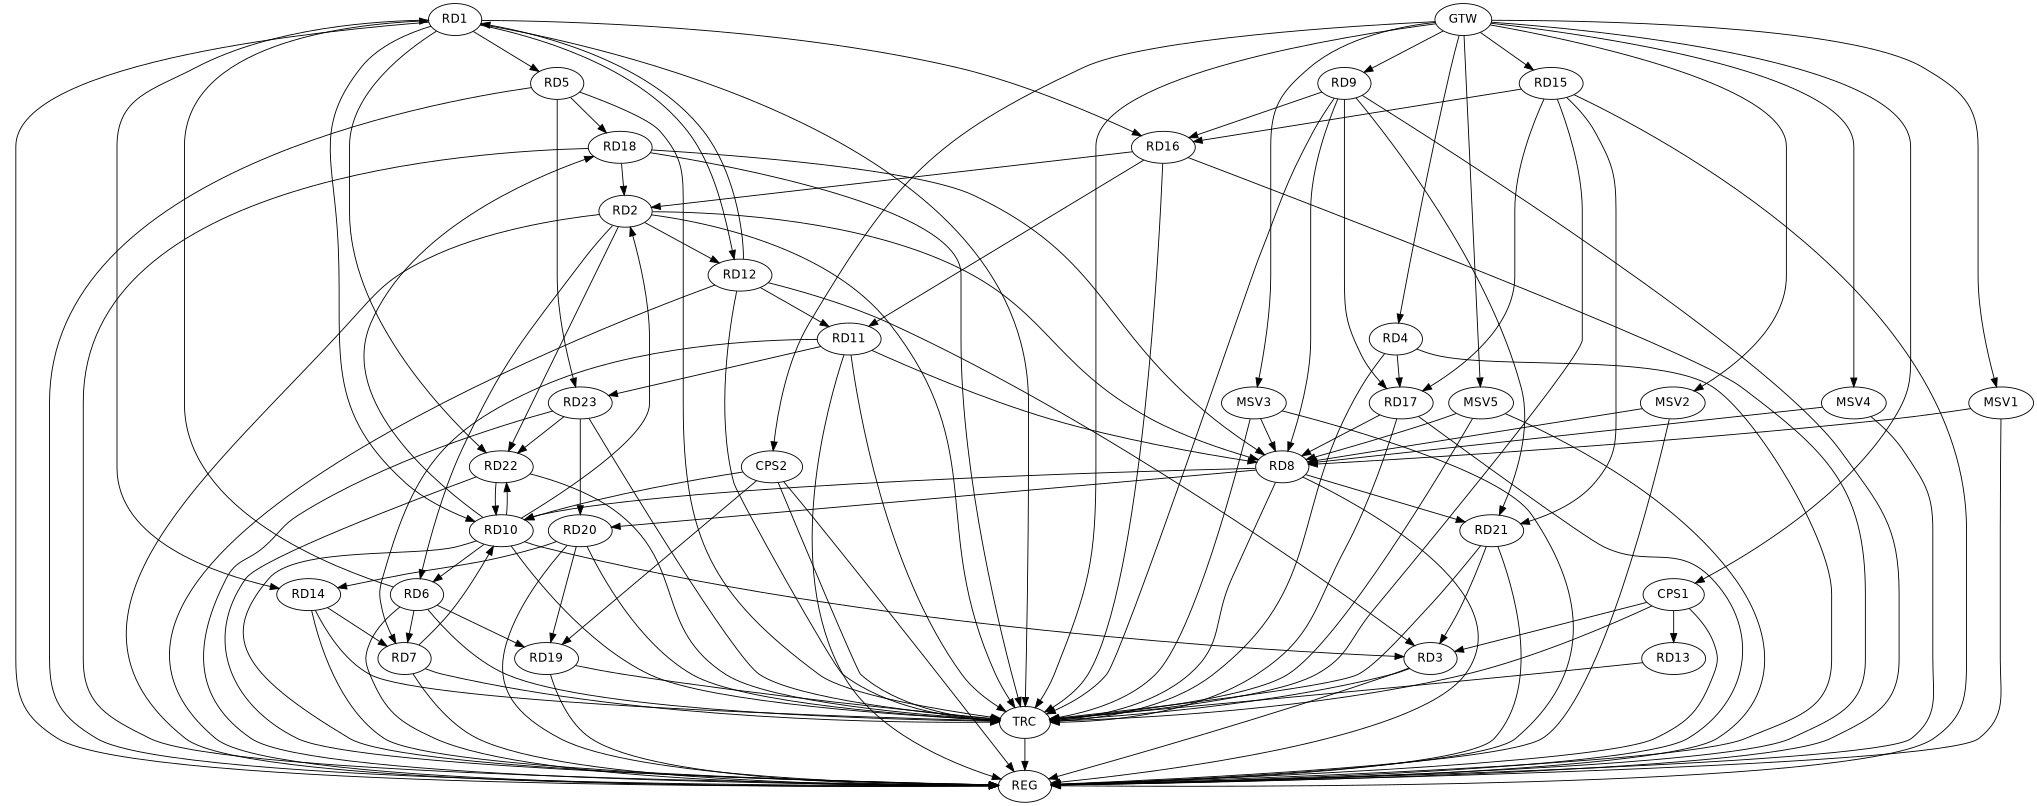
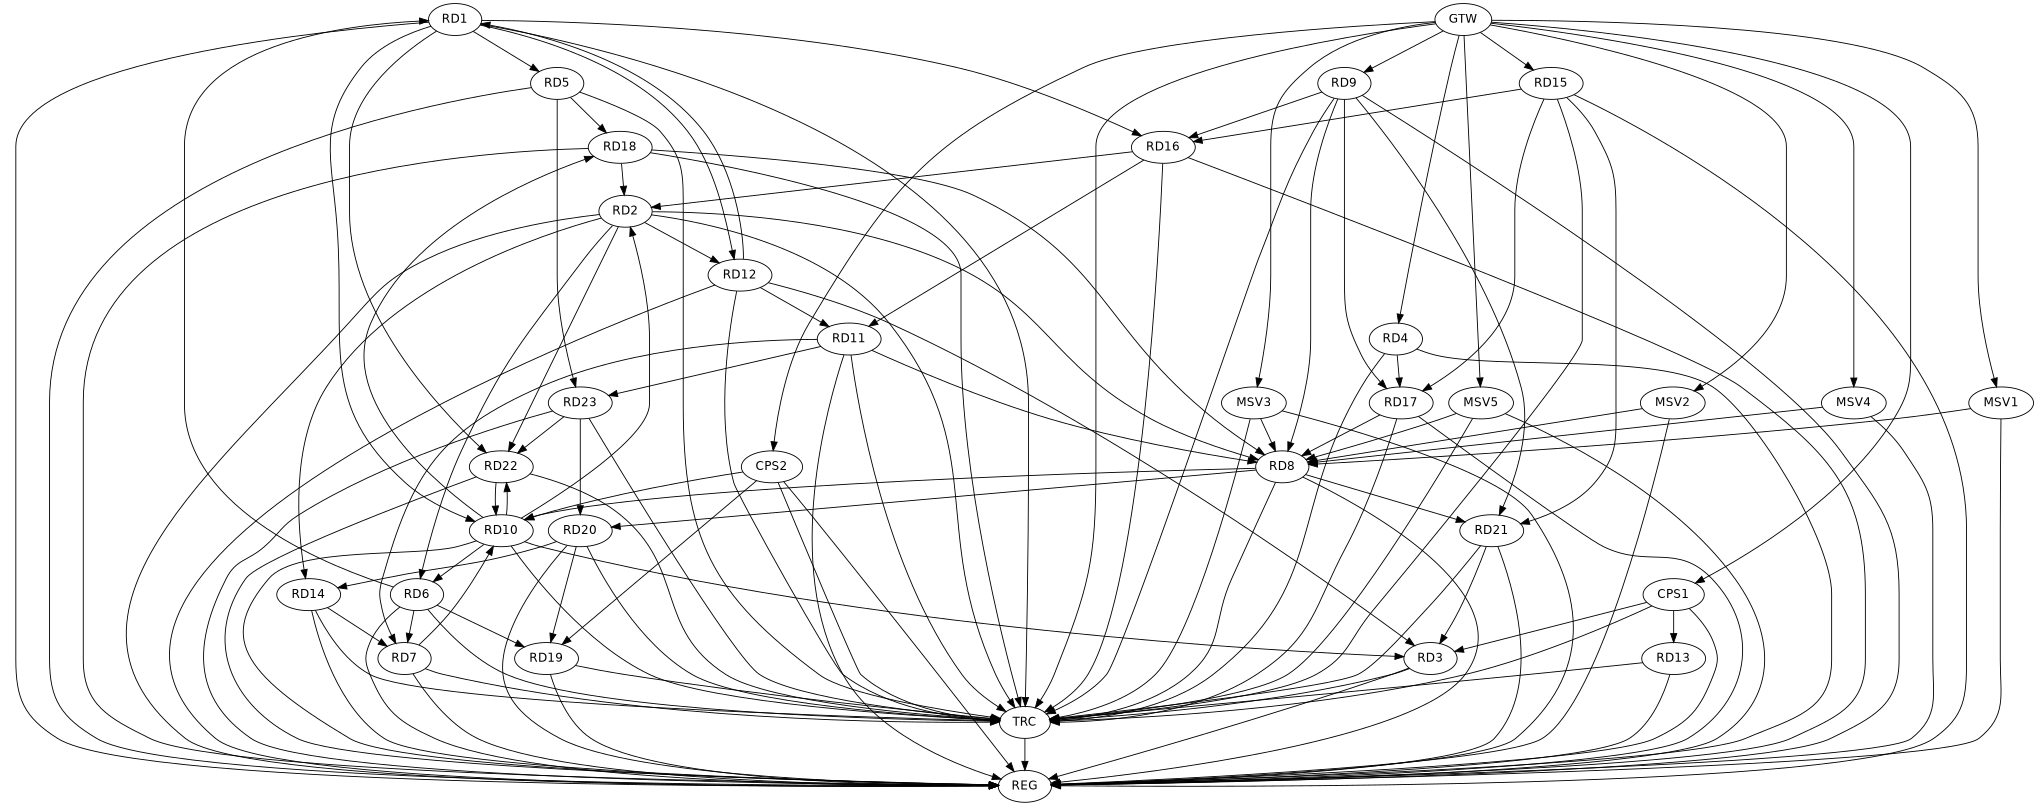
edge "RD1" -> "RD14": now "RD2" -> "RD14"
edge "RD13" -> "REG": added
